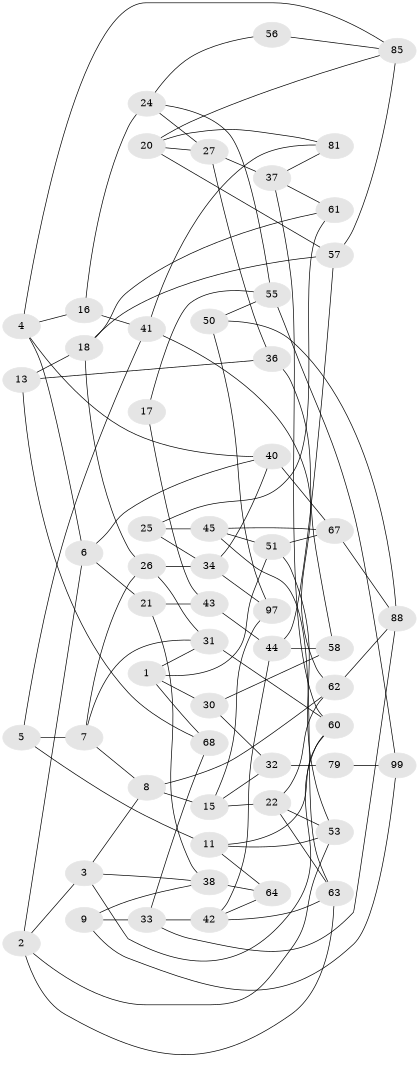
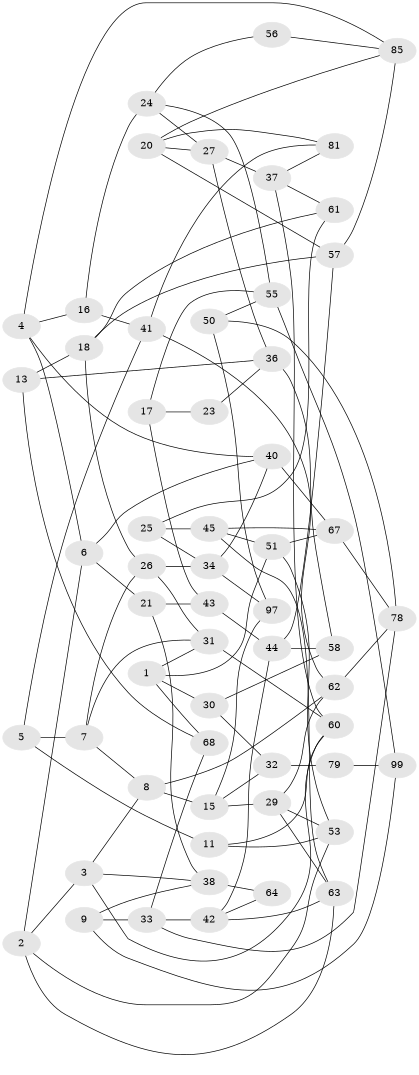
node "23": added
node "88": label "88" -> "78"
node "22": label "22" -> "29"
edge "11" -- "64": removed
